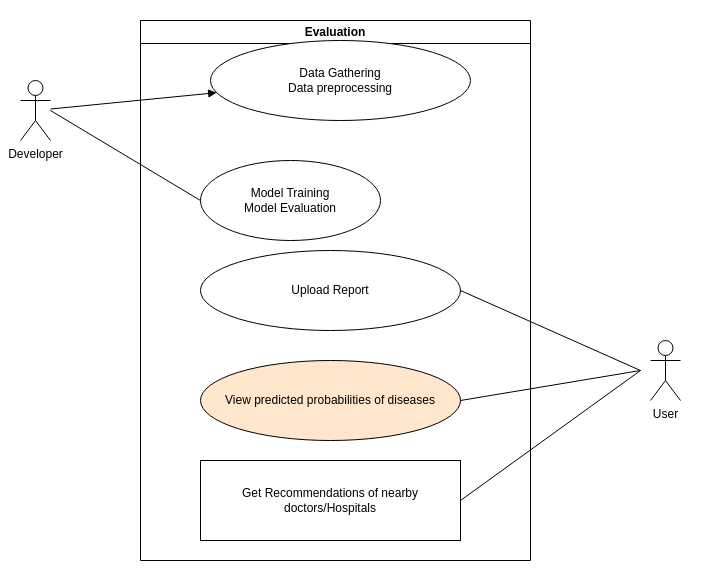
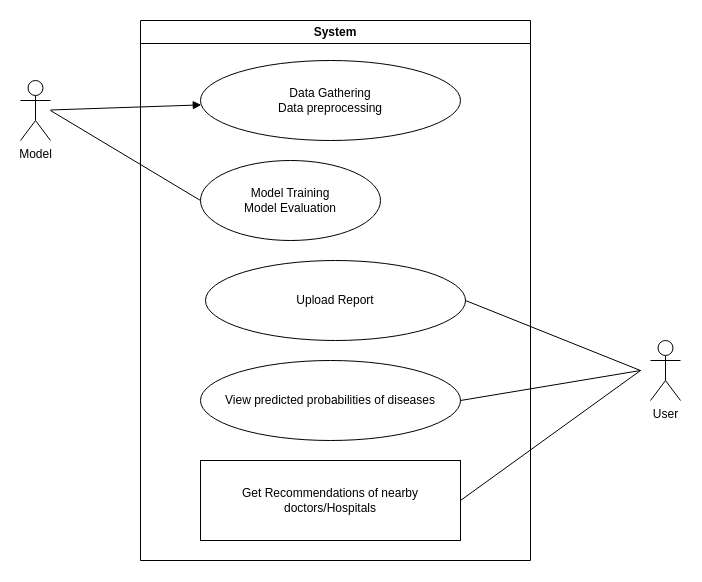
node "Evaluation": label "Evaluation" -> "System"
node "Data Gathering Data preprocessing": moved (341, 81) -> (331, 101)
node "Developer": label "Developer" -> "Model"
node "Upload Report": moved (331, 291) -> (336, 301)
node "View predicted probabilities of diseases": fillcolor #ffe6cc -> #ffffff
